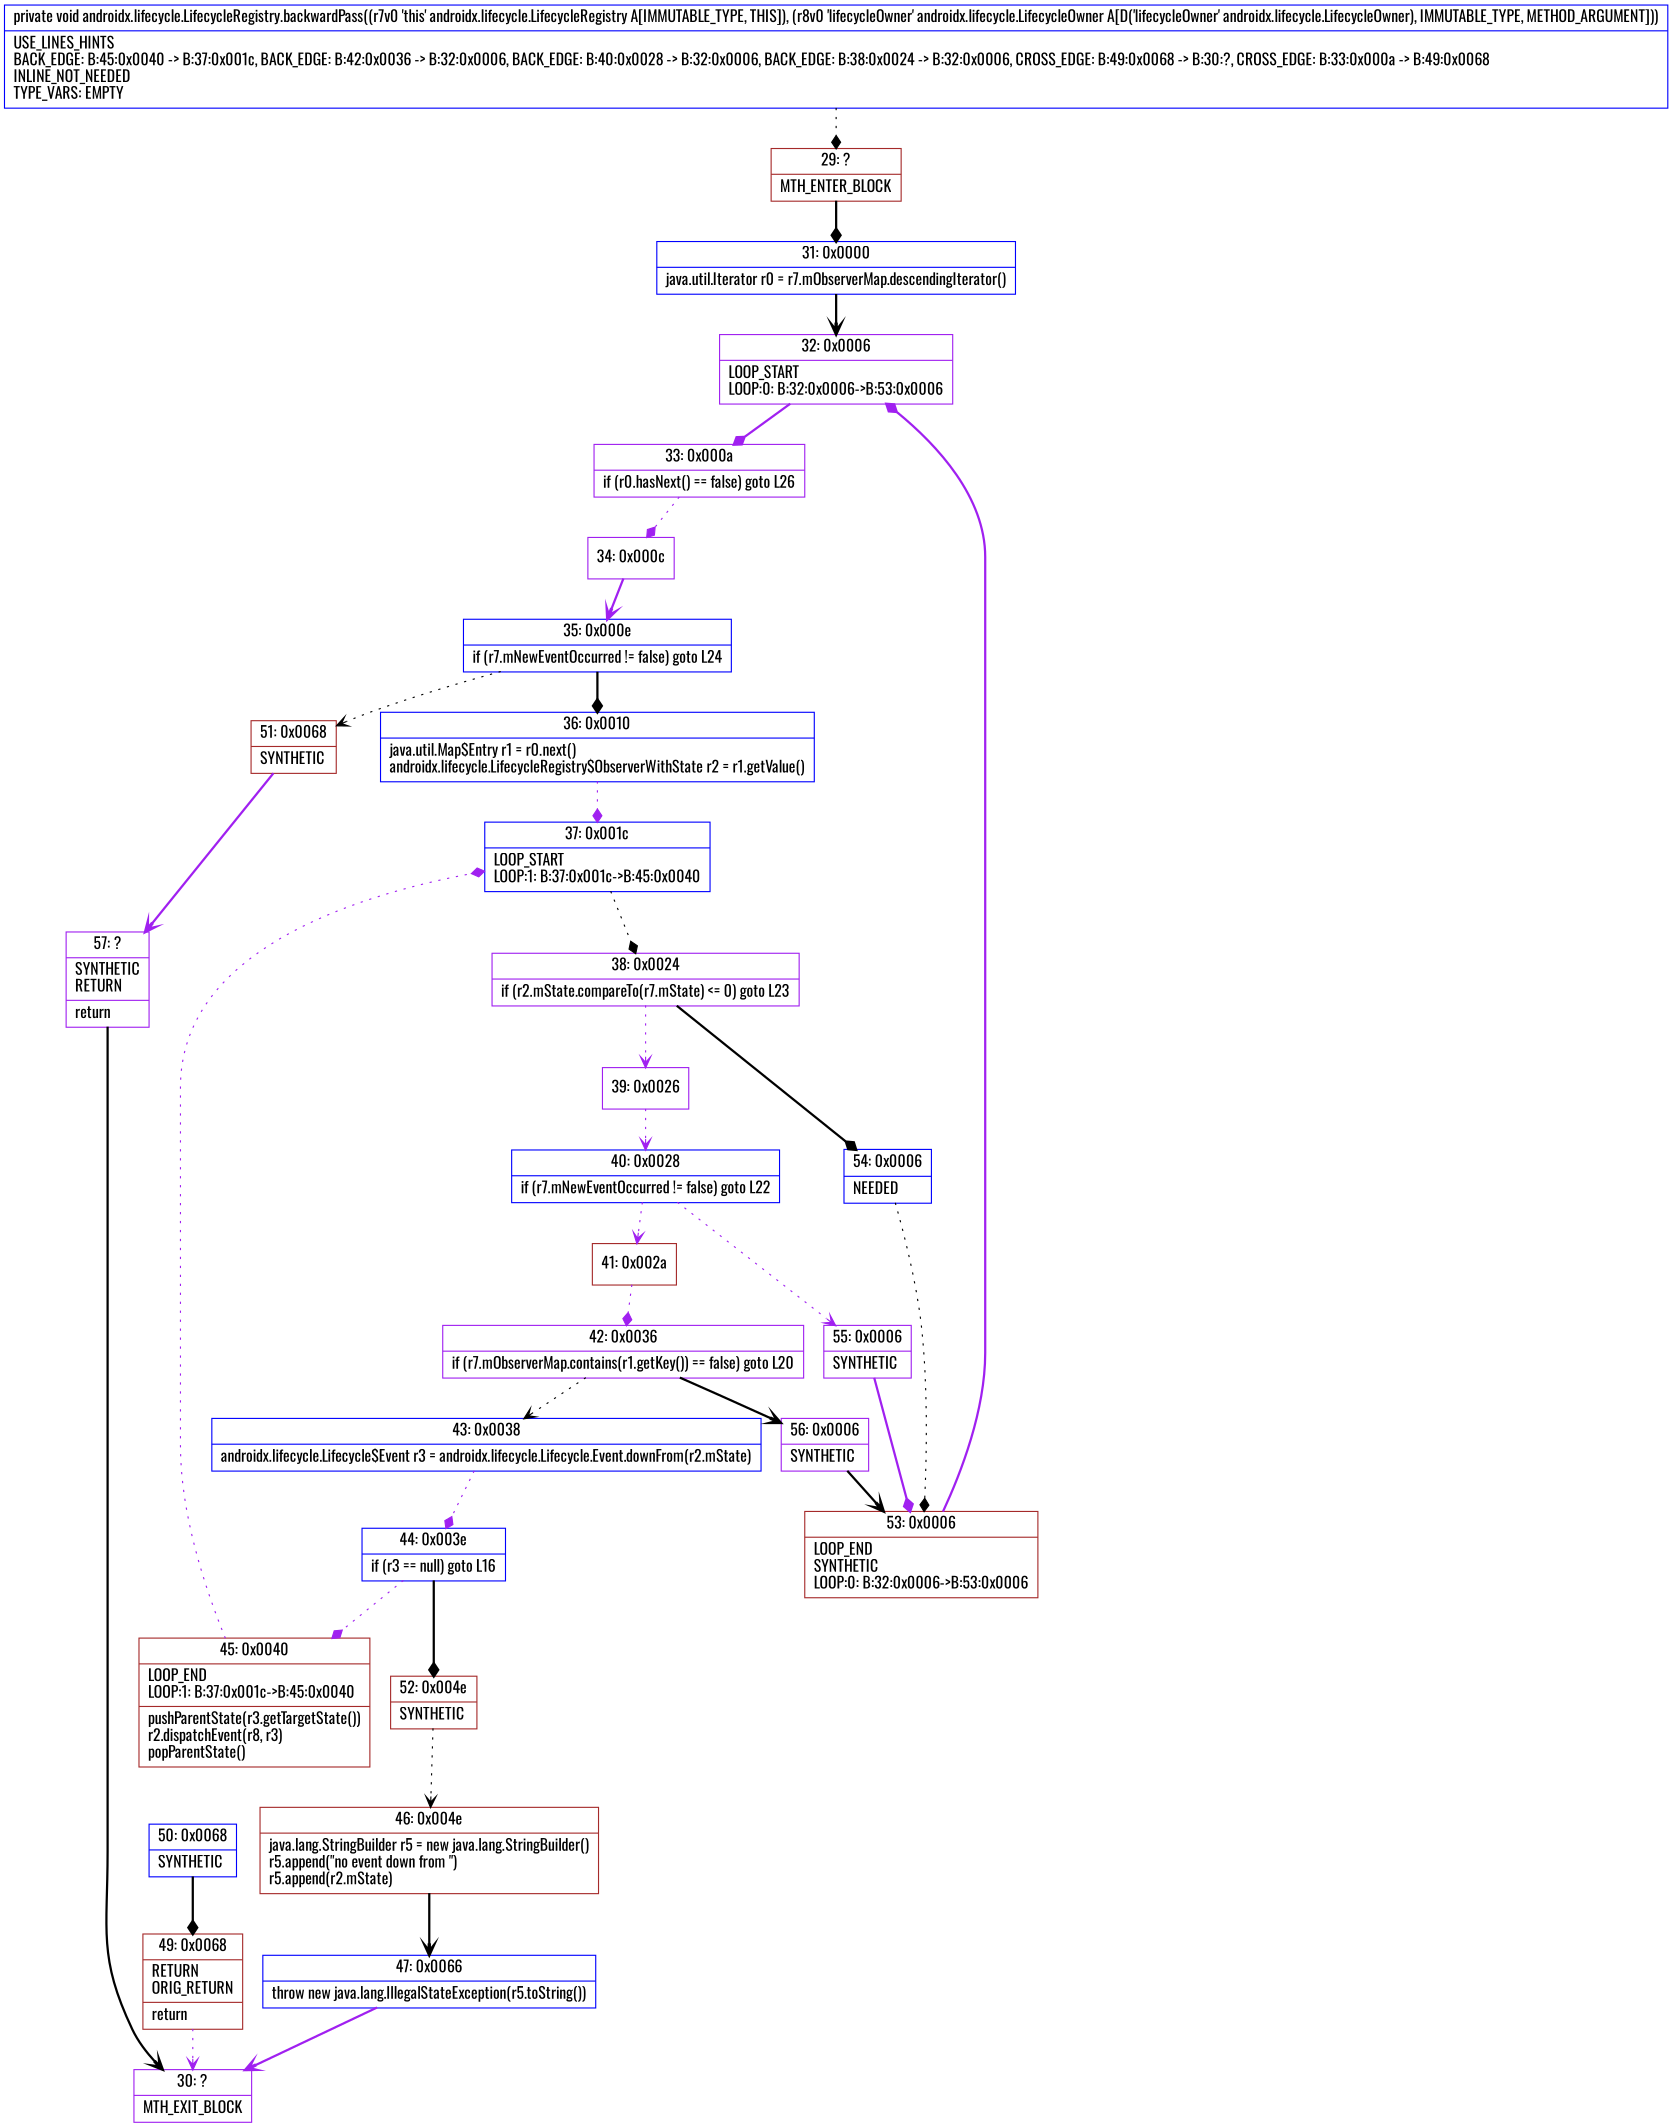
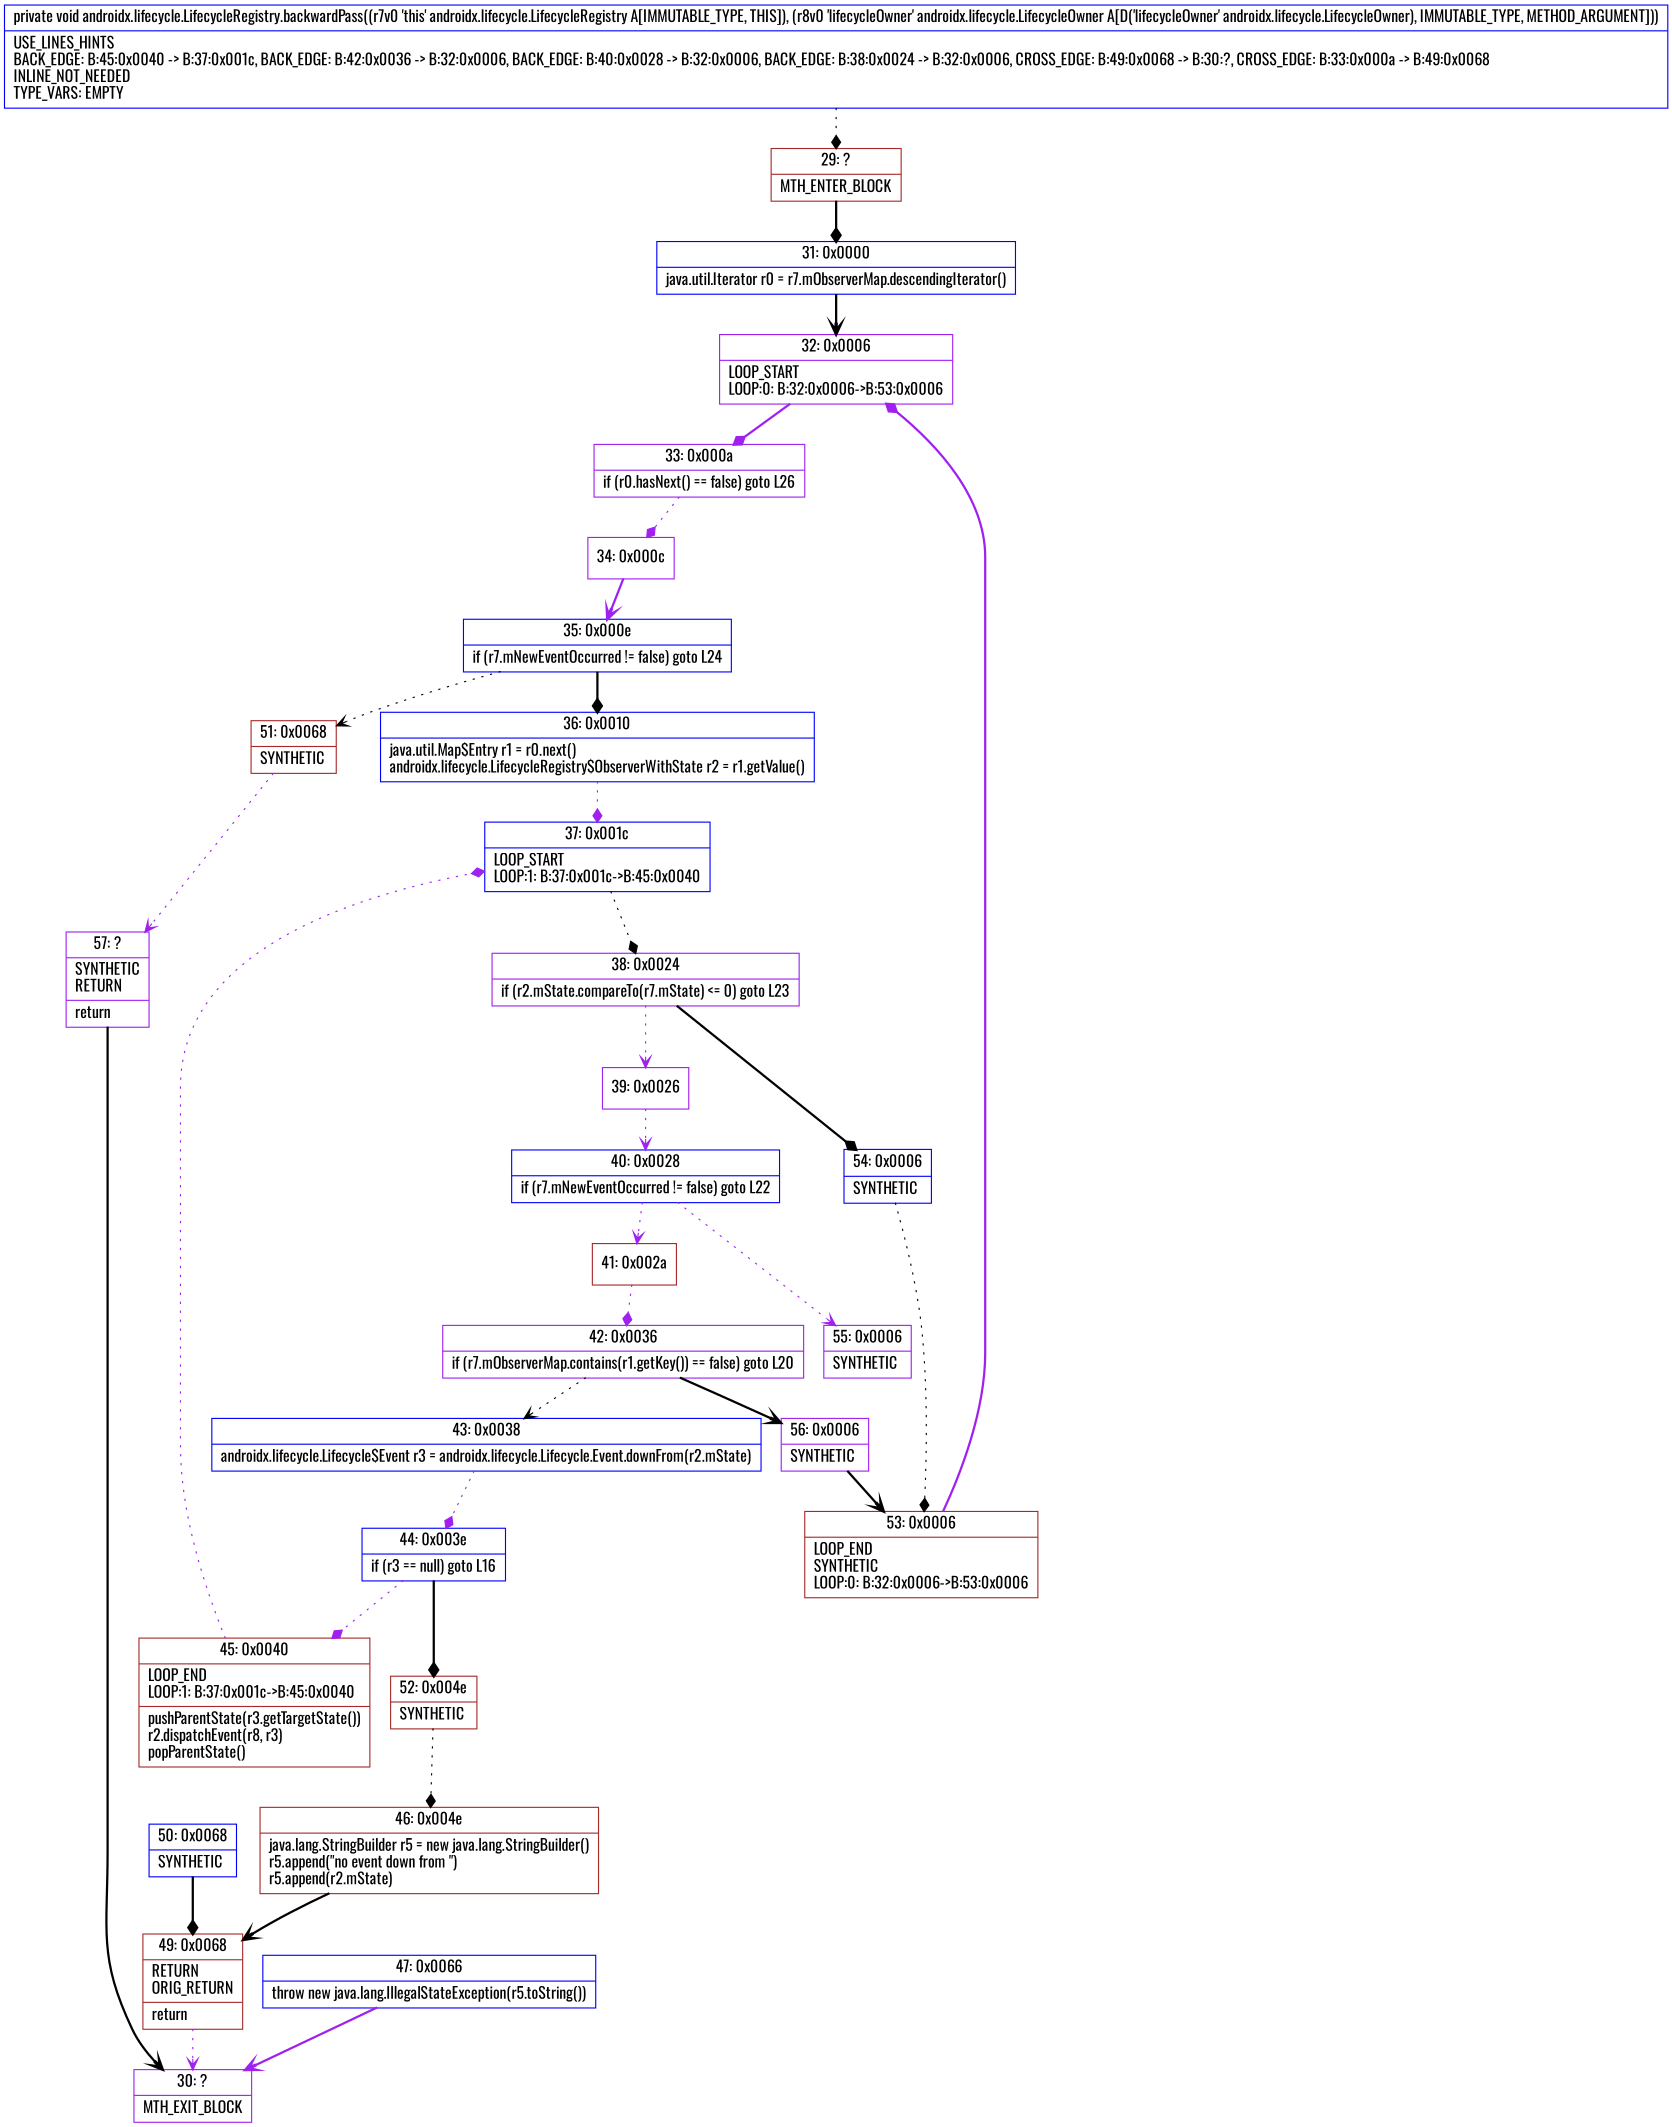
edge "51: 0x0068" -> "57: ?": style bold -> dotted
node "54: 0x0006": text "NEEDED" -> "SYNTHETIC"
edge "55: 0x0006" -> "53: 0x0006": removed
edge "52: 0x004e" -> "46: 0x004e": arrowhead vee -> diamond
edge "46: 0x004e" -> "47: 0x0066": now "46: 0x004e" -> "49: 0x0068"
